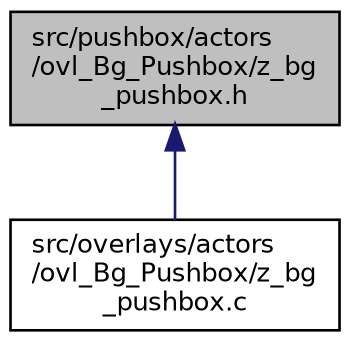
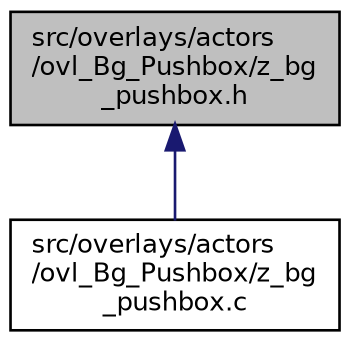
node "src/pushbox/actors /ovl_Bg_Pushbox/z_bg _pushbox.h": label "src/pushbox/actors /ovl_Bg_Pushbox/z_bg _pushbox.h" -> "src/overlays/actors /ovl_Bg_Pushbox/z_bg _pushbox.h"
